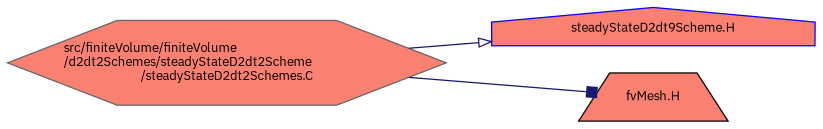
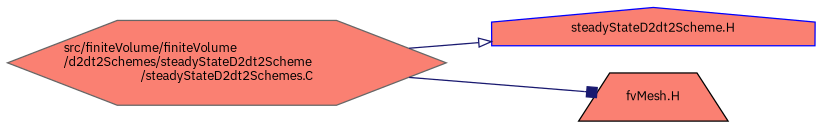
node "steadyStateD2dt9Scheme.H": label "steadyStateD2dt9Scheme.H" -> "steadyStateD2dt2Scheme.H"
